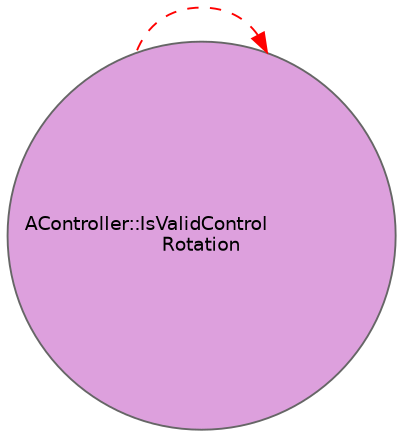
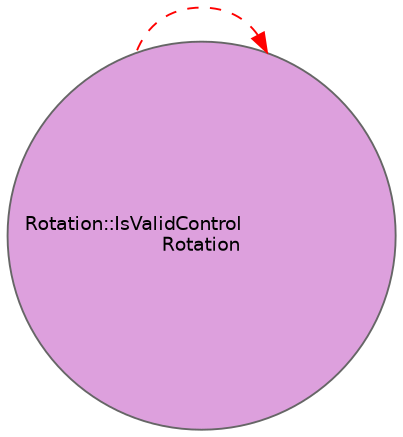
node "AController::IsValidControl Rotation": label "AController::IsValidControl Rotation" -> "Rotation::IsValidControl Rotation"
